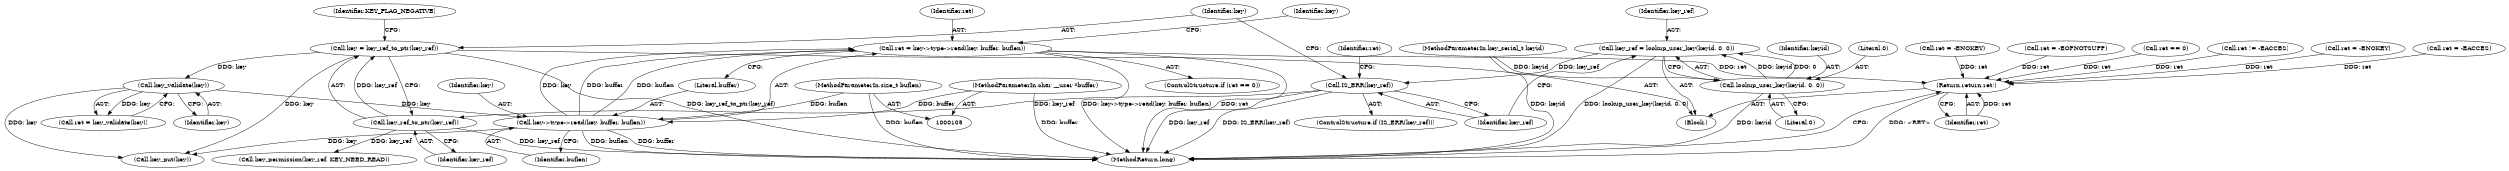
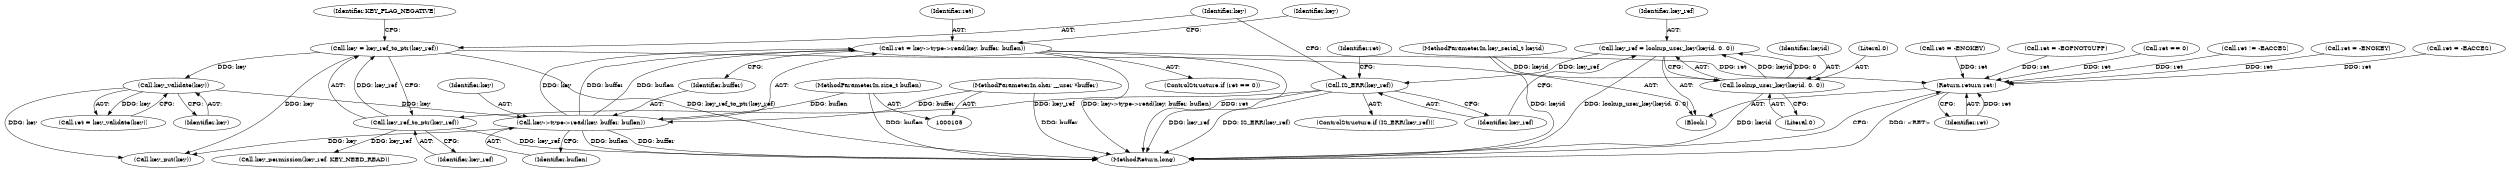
node "(Literal,buffer)": label "(Literal,buffer)" -> "(Identifier,buffer)"
